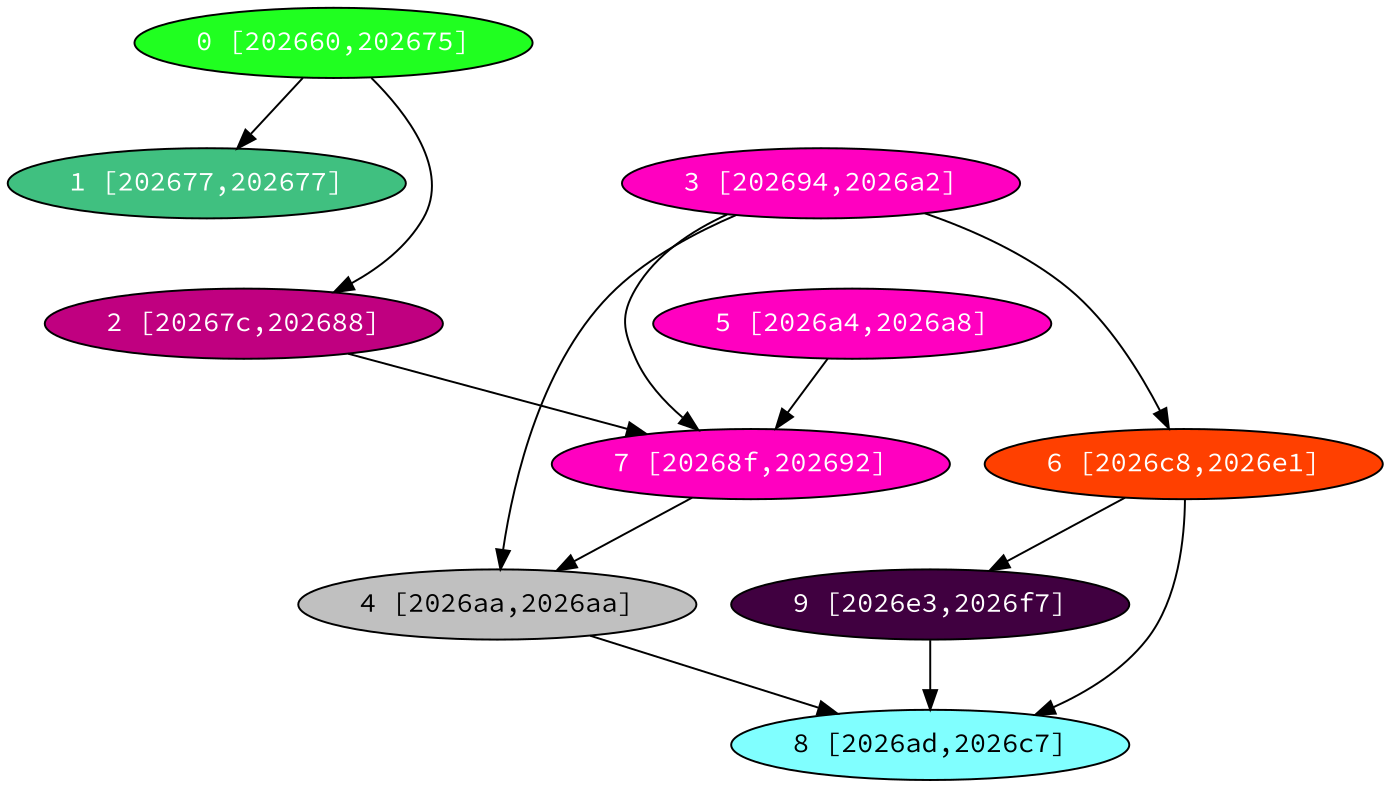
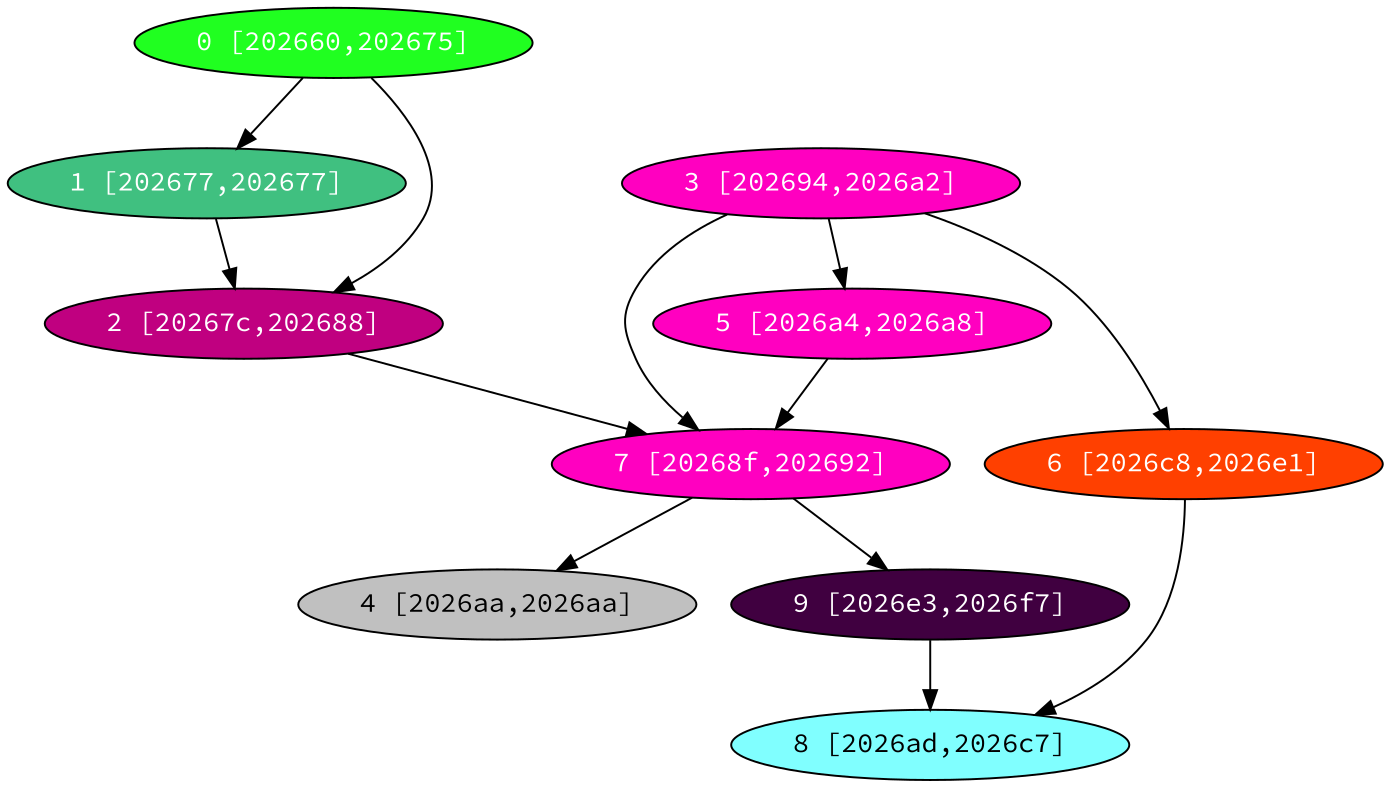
edge "1 [202677,202677]" -> "2 [20267c,202688]": added
edge "3 [202694,2026a2]" -> "4 [2026aa,2026aa]": now "3 [202694,2026a2]" -> "5 [2026a4,2026a8]"
edge "6 [2026c8,2026e1]" -> "9 [2026e3,2026f7]": now "7 [20268f,202692]" -> "9 [2026e3,2026f7]"
edge "4 [2026aa,2026aa]" -> "8 [2026ad,2026c7]": removed
